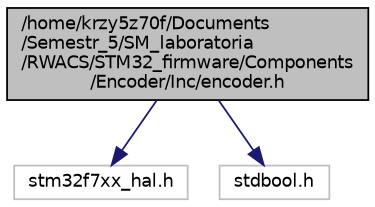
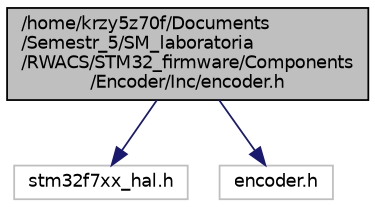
node "stdbool.h": label "stdbool.h" -> "encoder.h"
